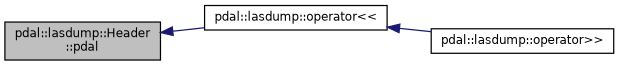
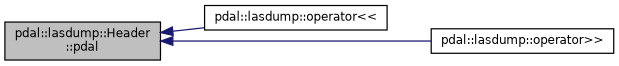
edge "pdal::lasdump::operator>>" -> "pdal::lasdump::operator<<": now "pdal::lasdump::operator>>" -> "pdal::lasdump::Header ::pdal"
